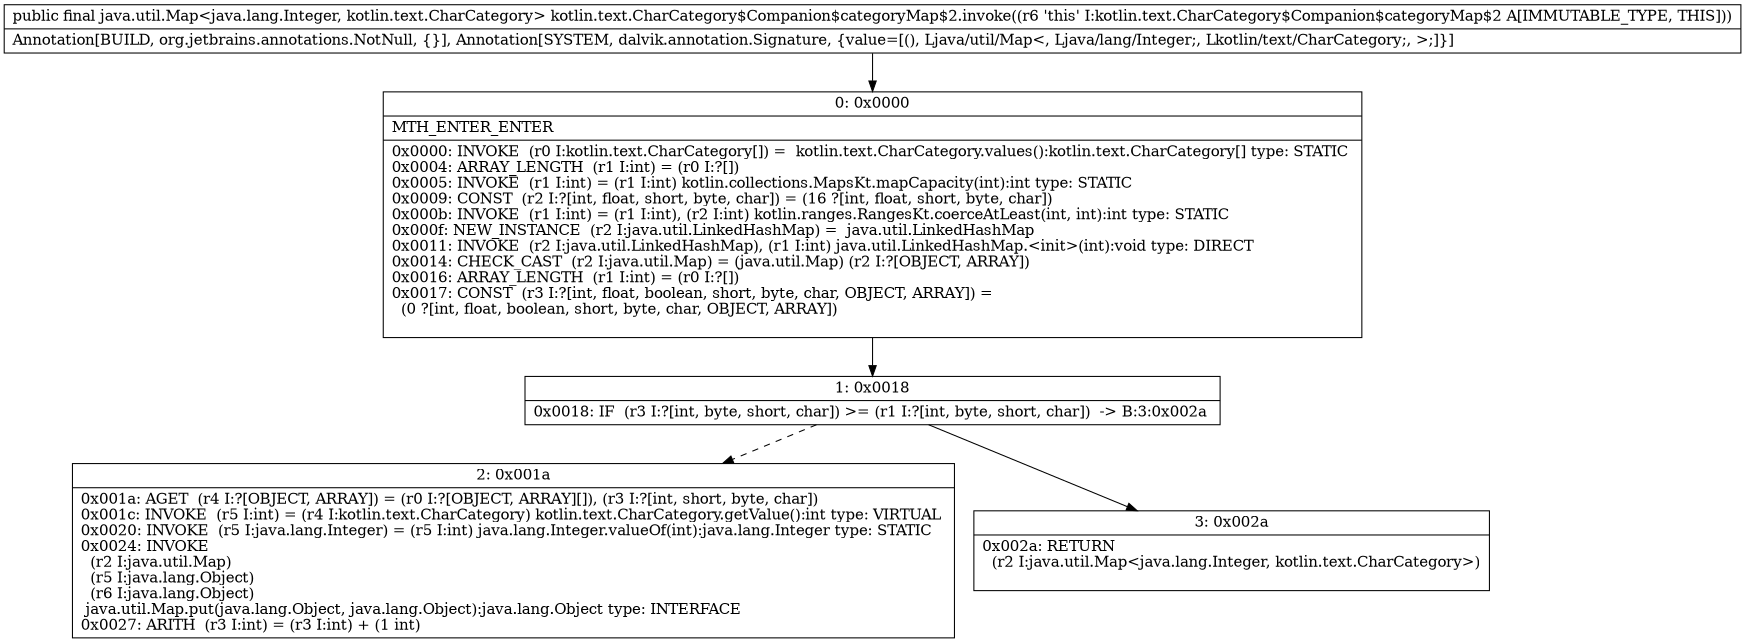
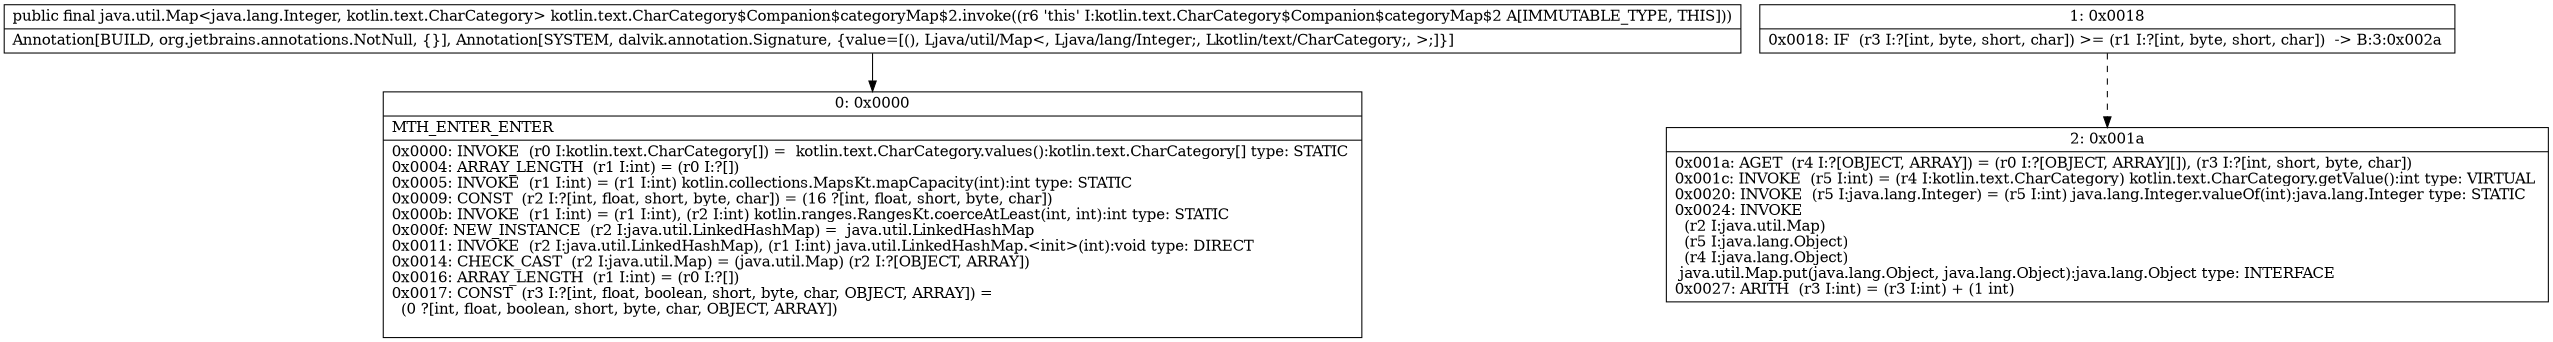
edge "0: 0x0000" -> "1: 0x0018": removed
node "3: 0x002a": removed
node "2: 0x001a": text "(r6 I:java.lang.Object)" -> "(r4 I:java.lang.Object)"
